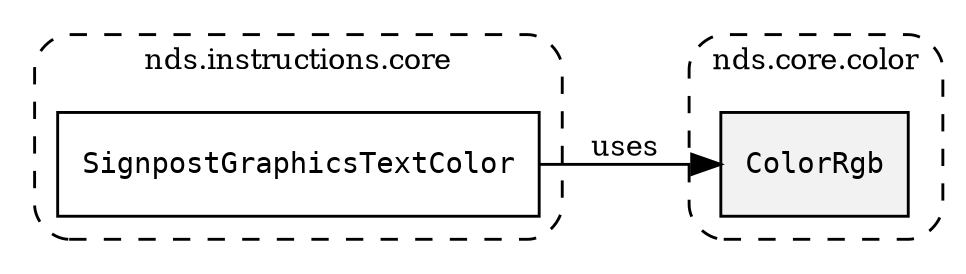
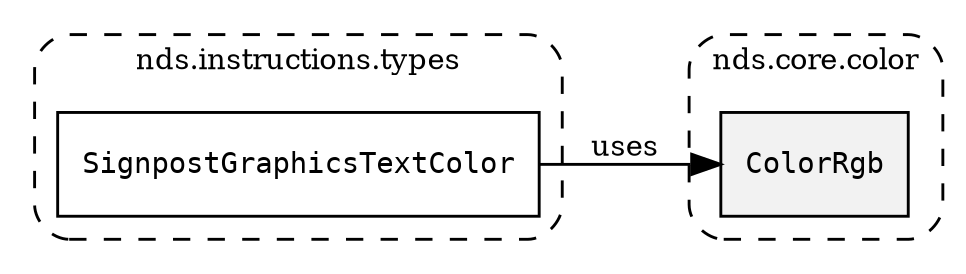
cluster "nds.instructions.core": label "nds.instructions.core" -> "nds.instructions.types"
